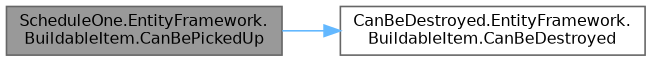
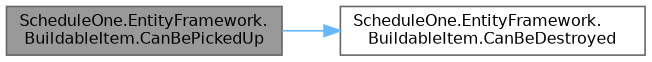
node "CanBeDestroyed.EntityFramework. BuildableItem.CanBeDestroyed": label "CanBeDestroyed.EntityFramework. BuildableItem.CanBeDestroyed" -> "ScheduleOne.EntityFramework. BuildableItem.CanBeDestroyed"
